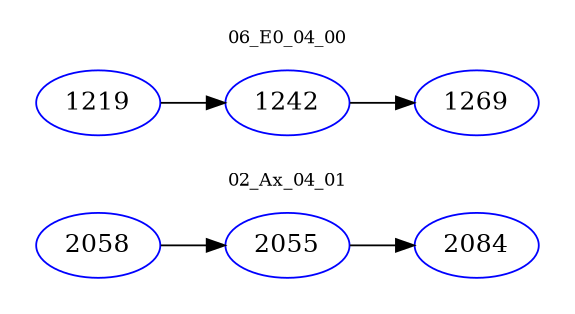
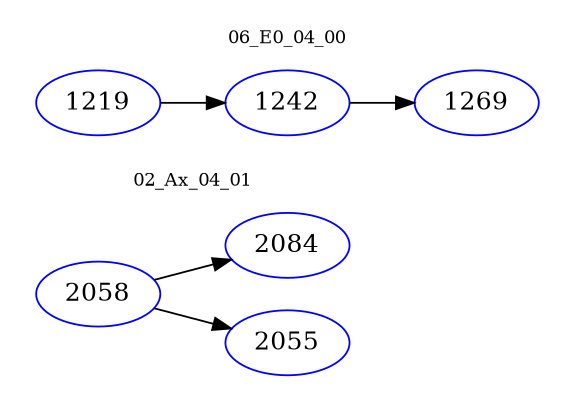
edge "2055" -> "2084": now "2058" -> "2084"
